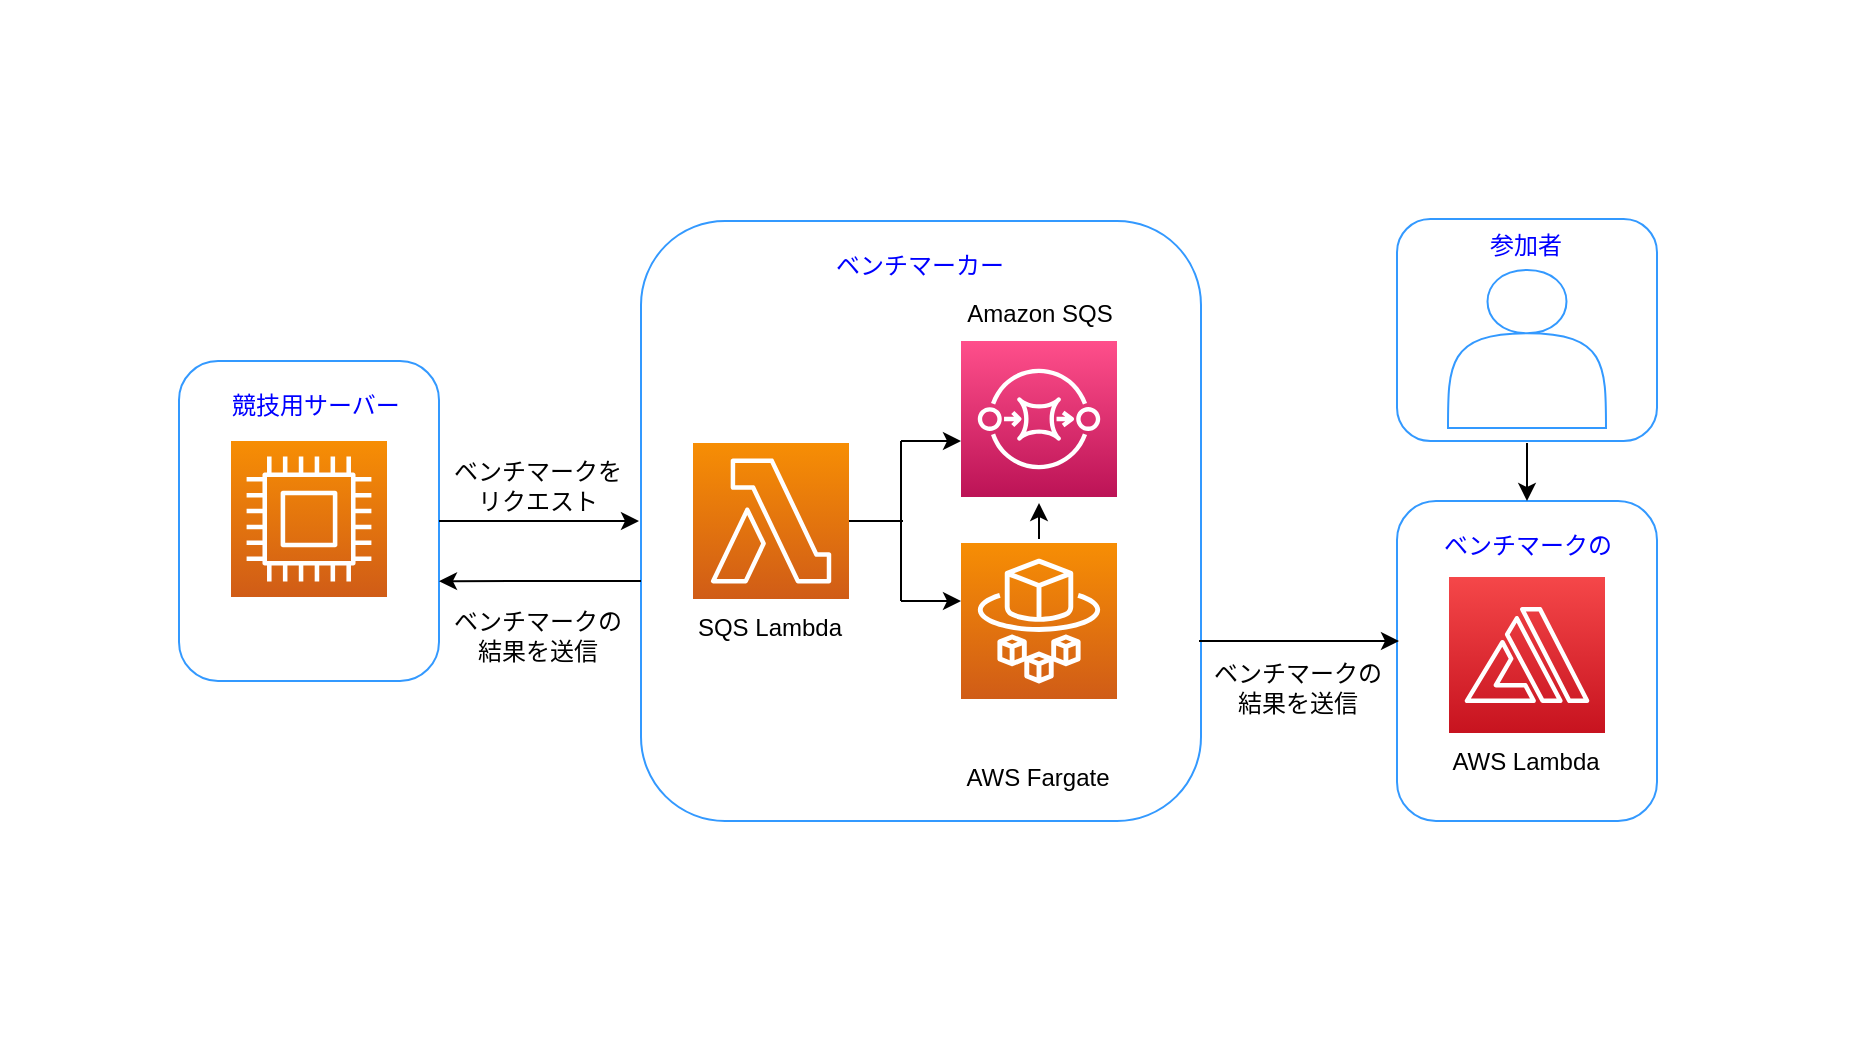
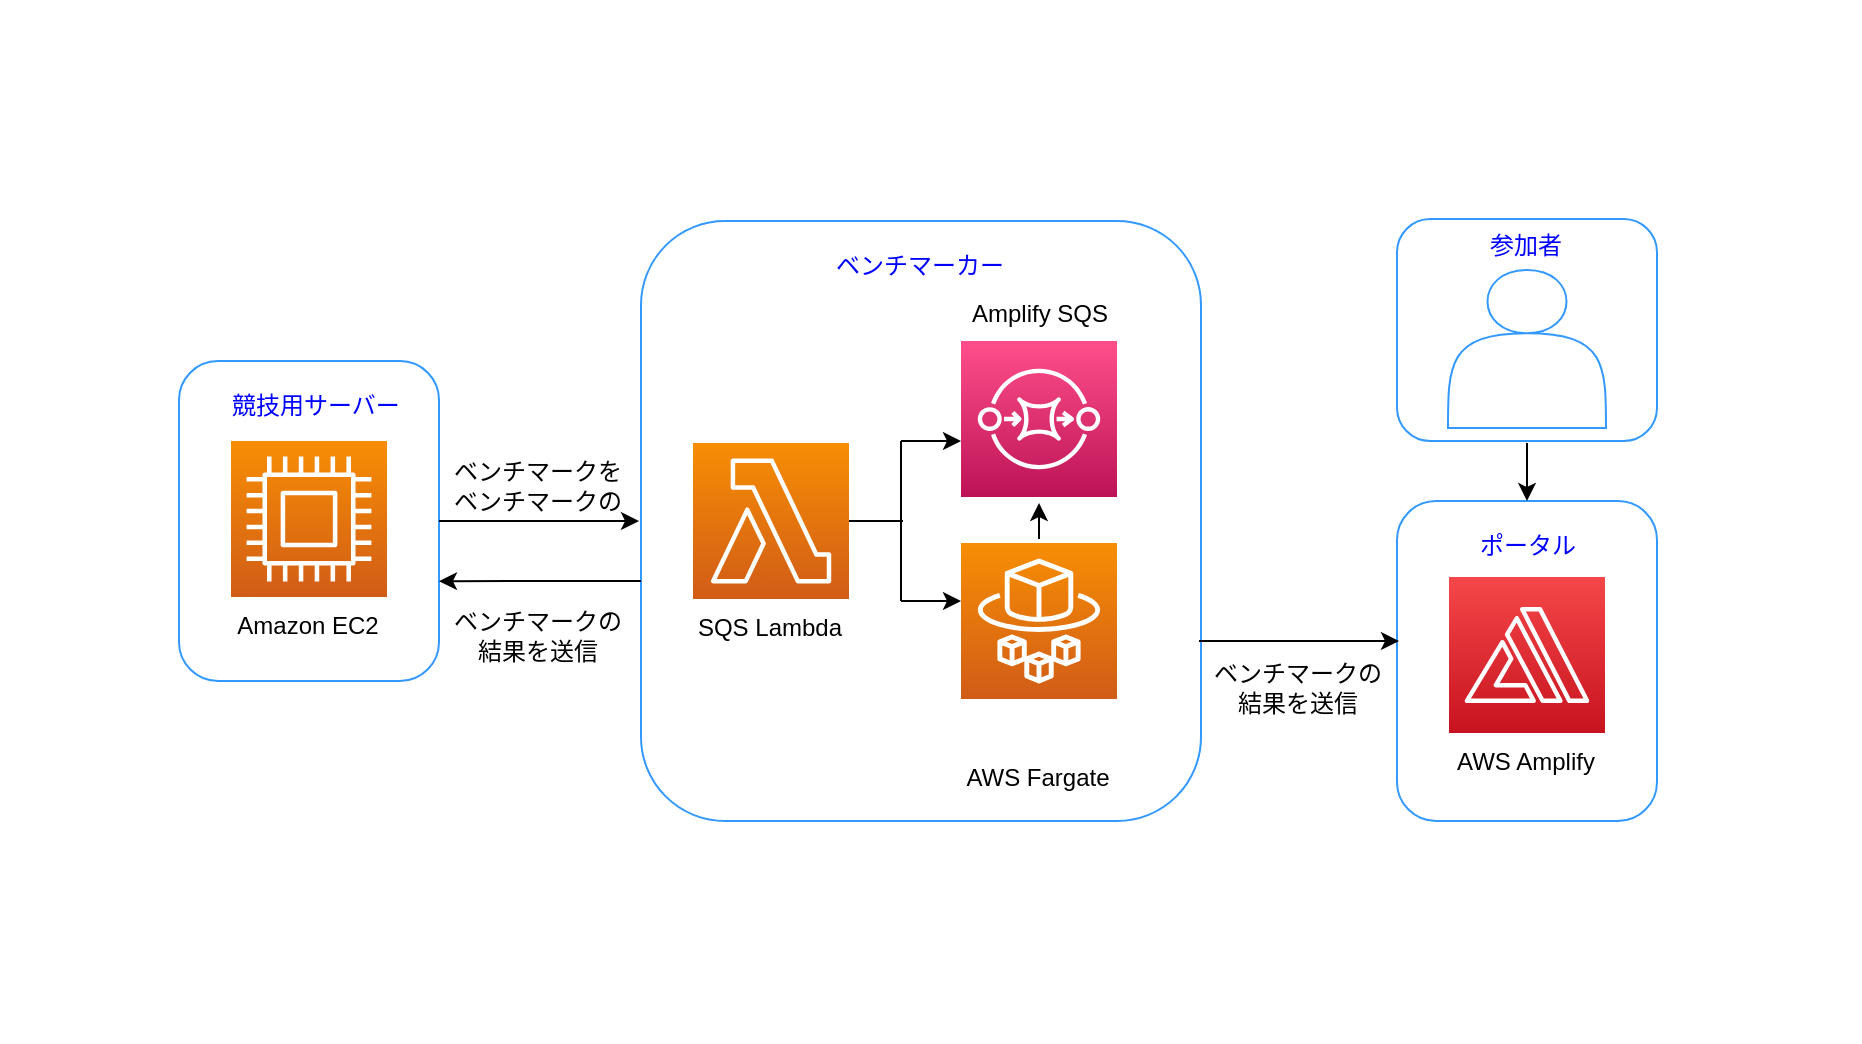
node "Amazon SQS": label "Amazon SQS" -> "Amplify SQS"
node "ベンチマークを リクエスト": label "ベンチマークを リクエスト" -> "ベンチマークを ベンチマークの"
node "ベンチマークの": label "ベンチマークの" -> "ポータル"
node "Amazon EC2": added
node "AWS Lambda": label "AWS Lambda" -> "AWS Amplify"
